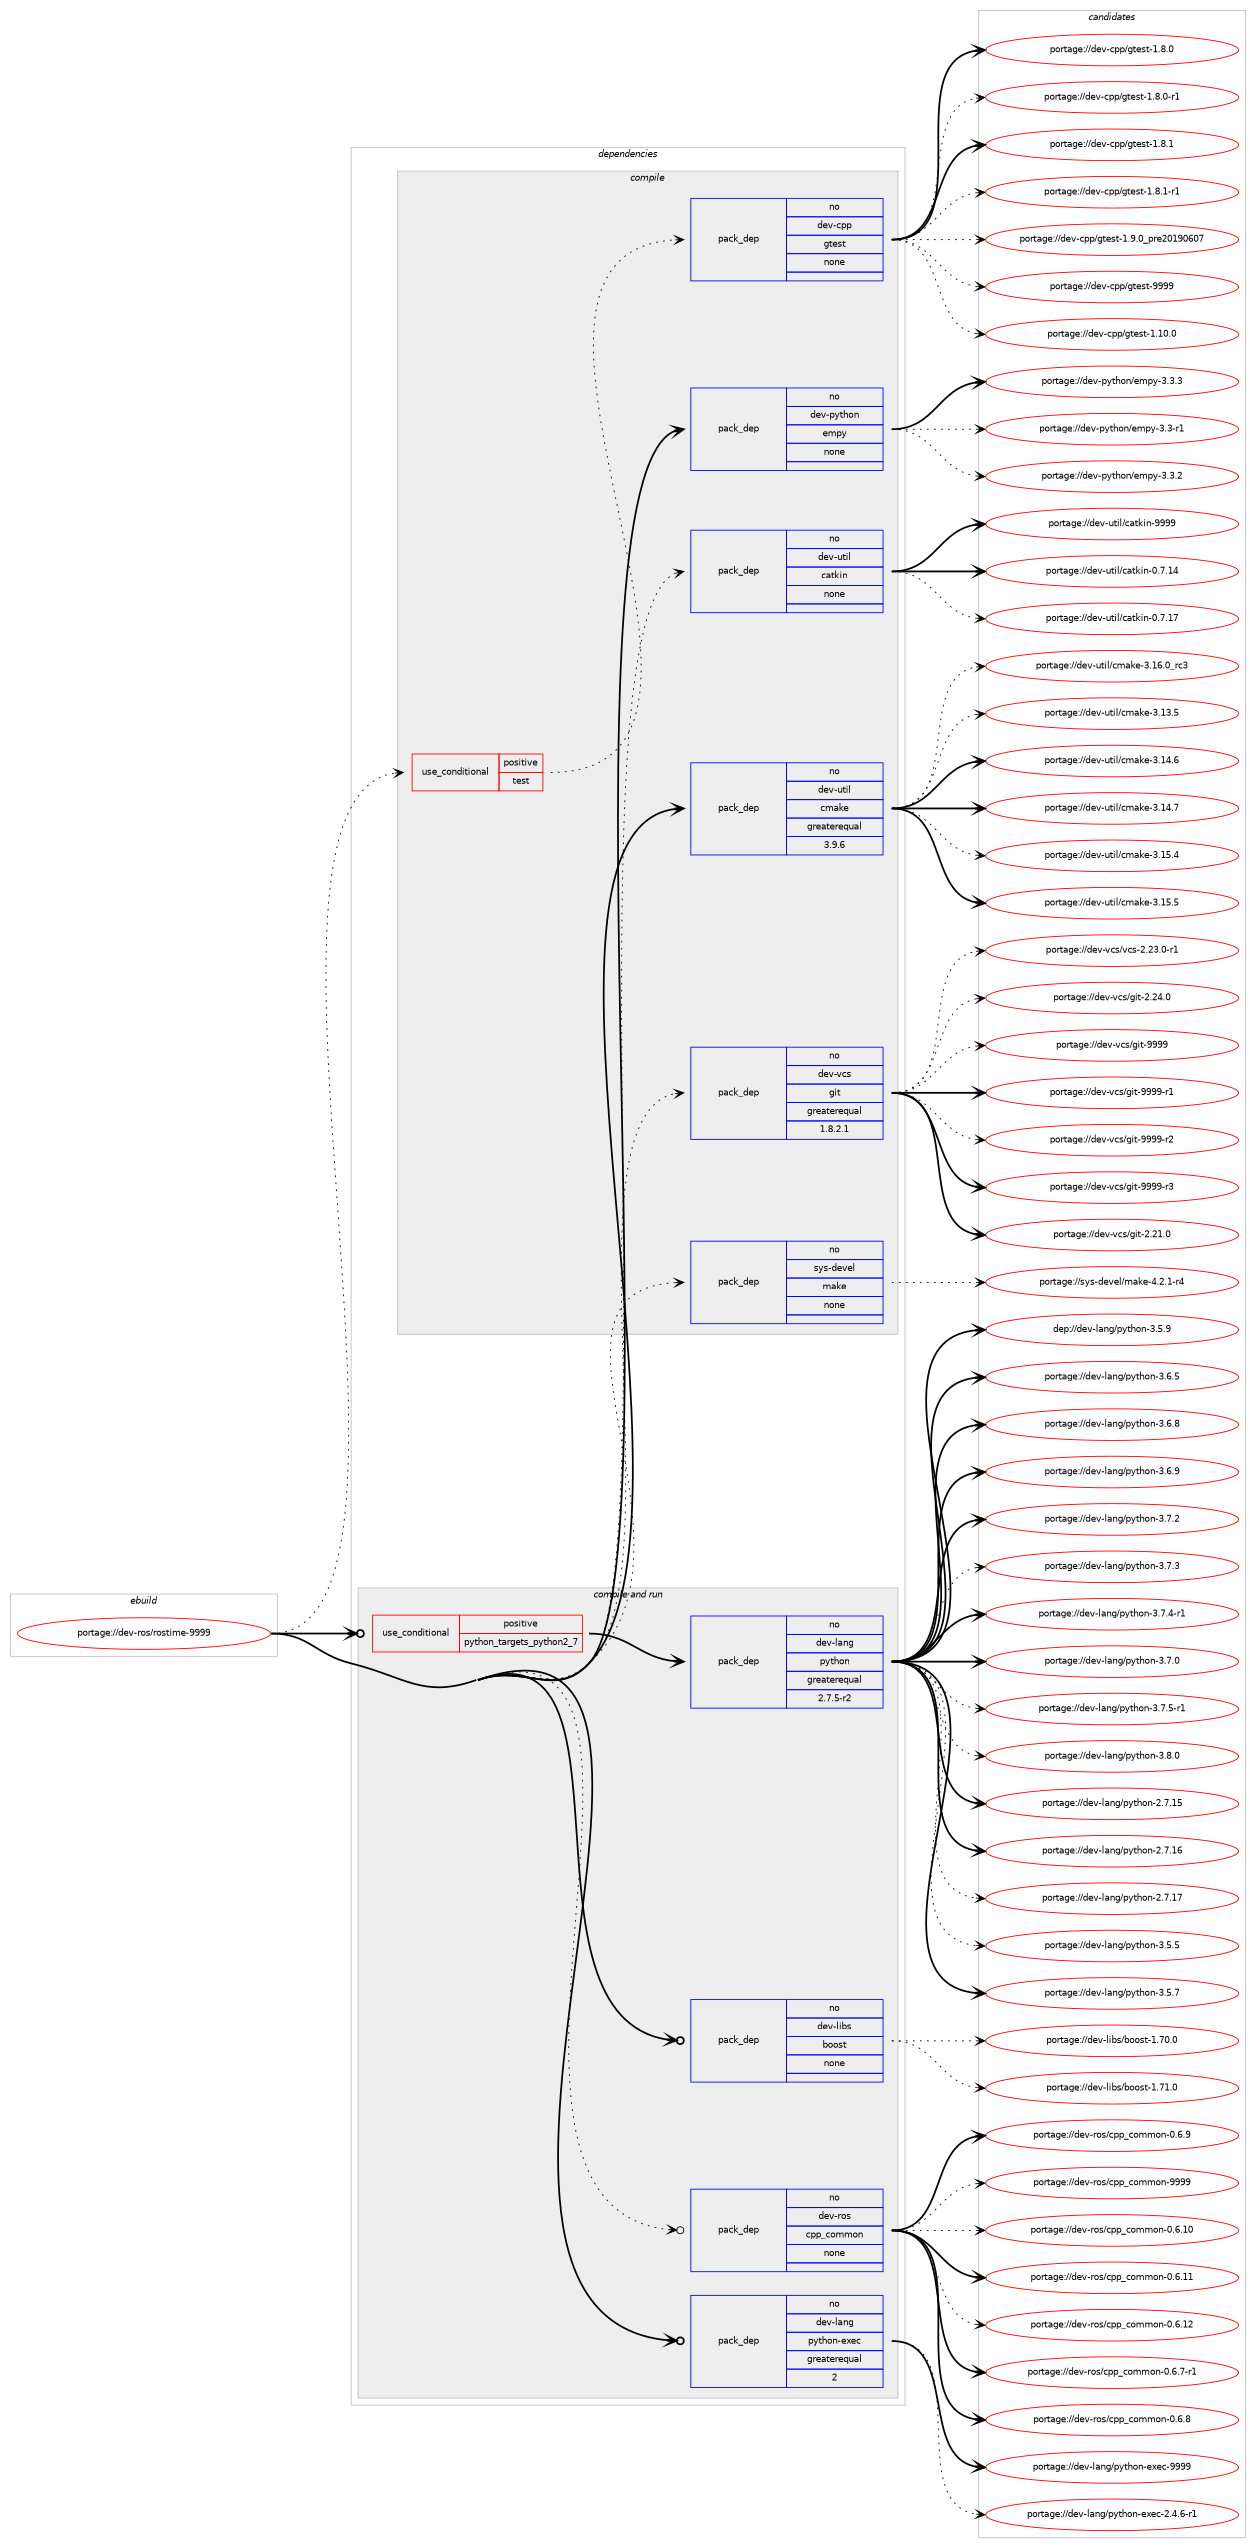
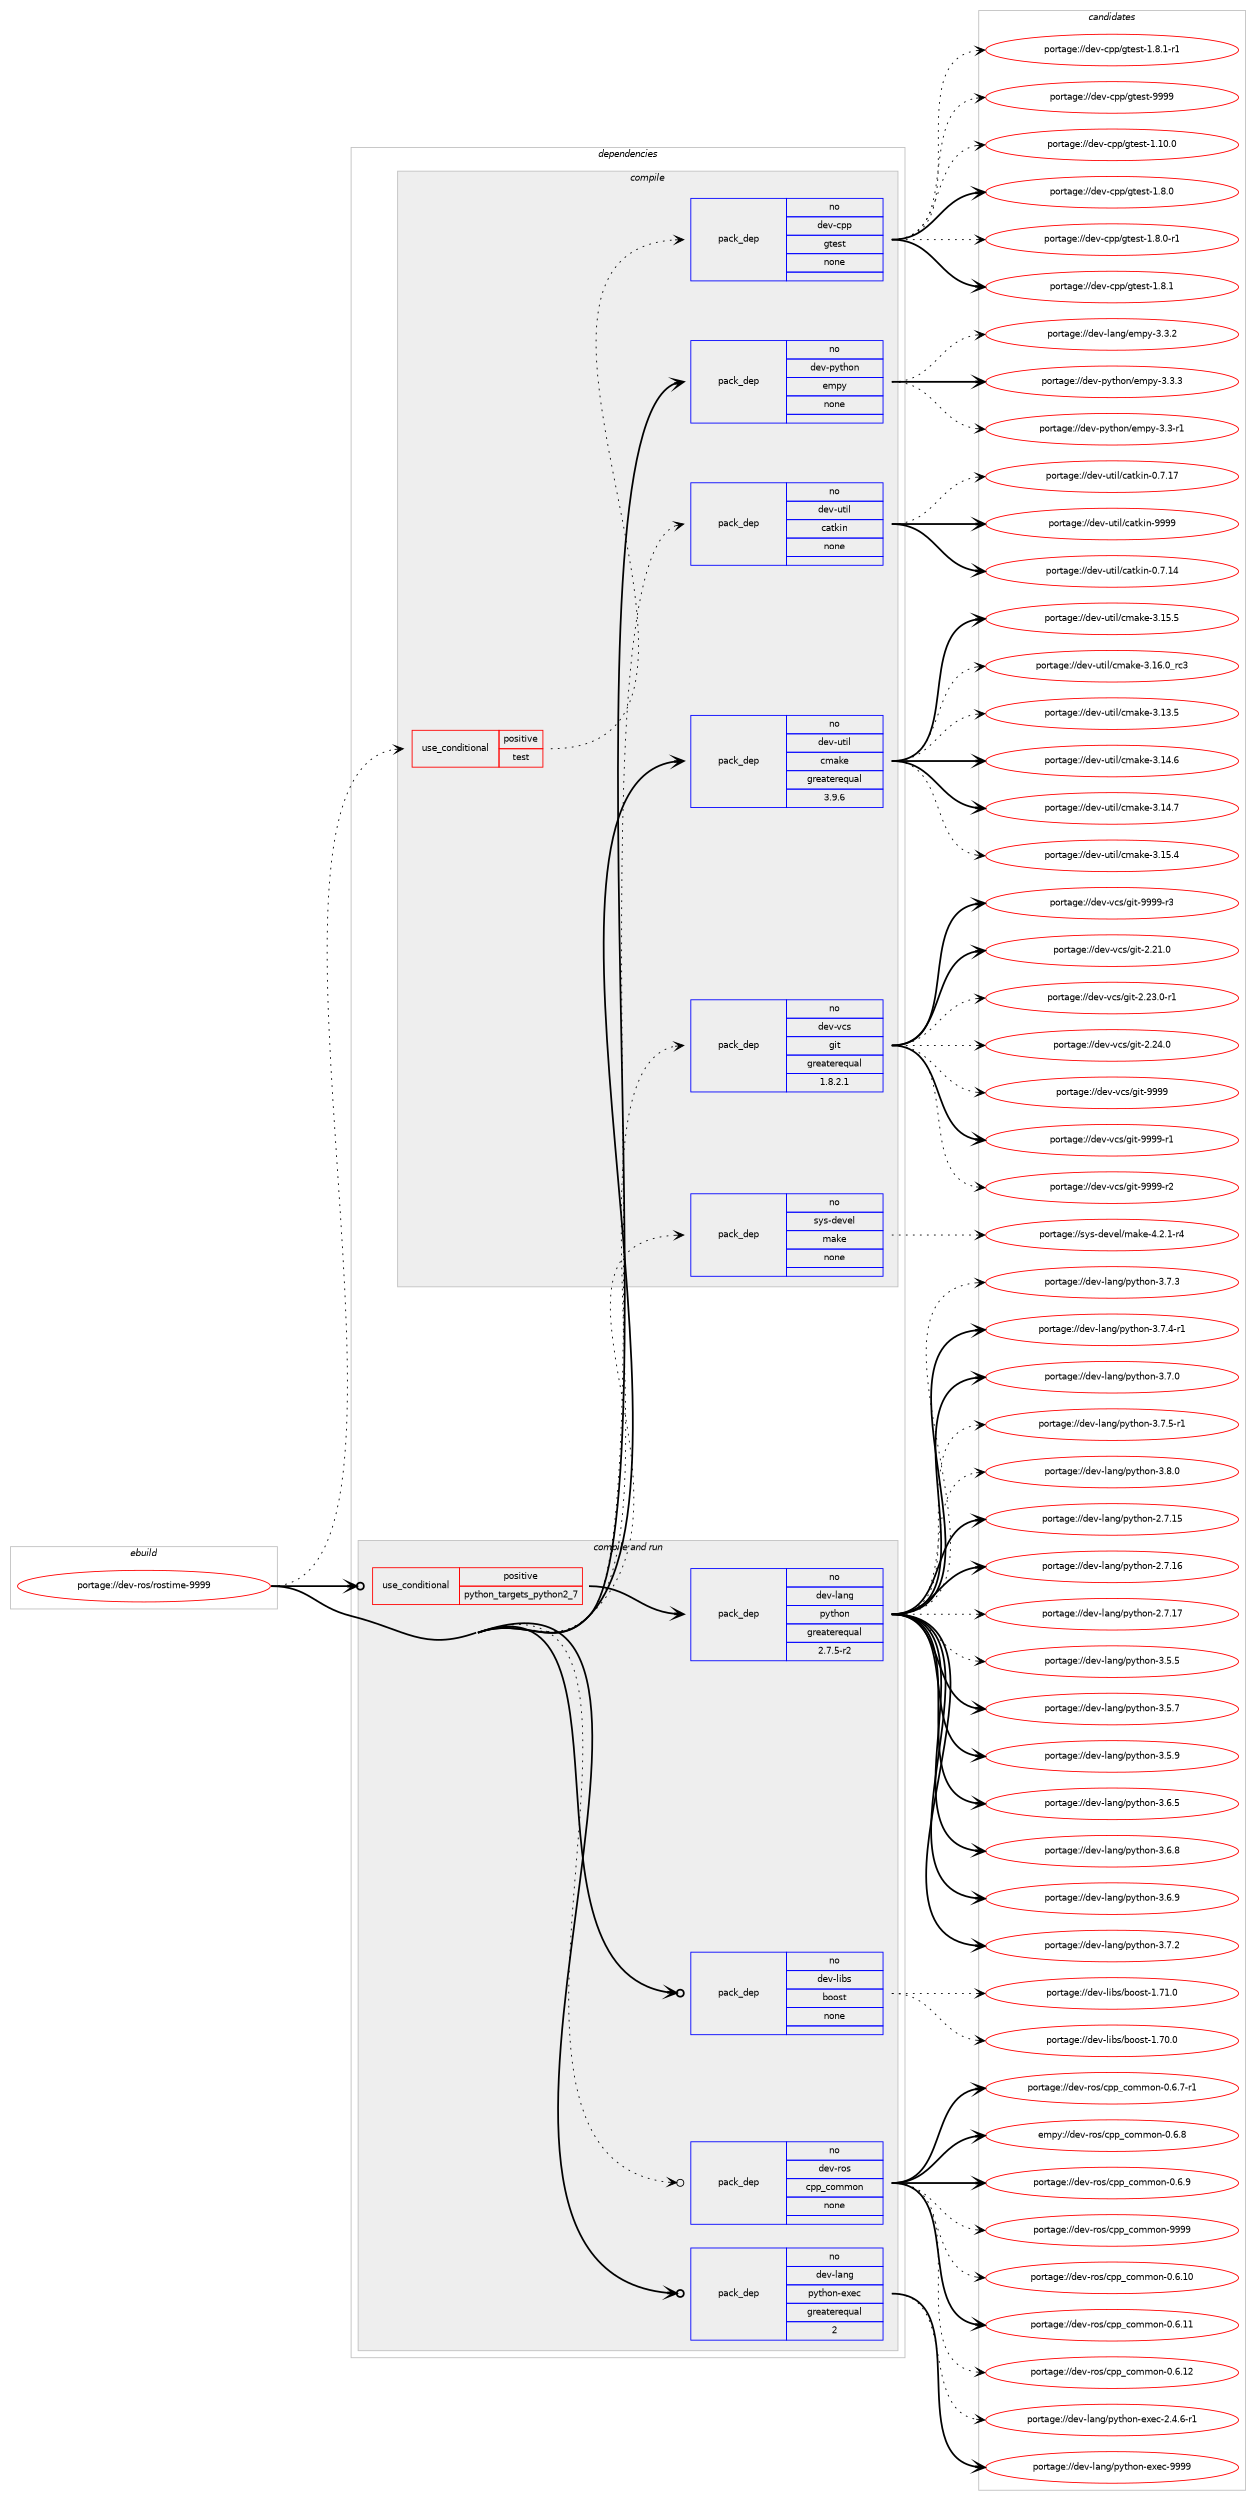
node "portage://dev-cpp/gtest-1.9.0_pre20190607": removed
node "portage://dev-python/empy-3.3.2": label "portage://dev-python/empy-3.3.2" -> "portage://dev-lang/empy-3.3.2"
node "portage://dev-vcs/vcs-2.23.0-r1": label "portage://dev-vcs/vcs-2.23.0-r1" -> "portage://dev-vcs/git-2.23.0-r1"
node "dep://dev-lang/python-3.5.9": label "dep://dev-lang/python-3.5.9" -> "portage://dev-lang/python-3.5.9"
node "portage://dev-ros/cpp_common-0.6.8": label "portage://dev-ros/cpp_common-0.6.8" -> "empy://dev-ros/cpp_common-0.6.8"
